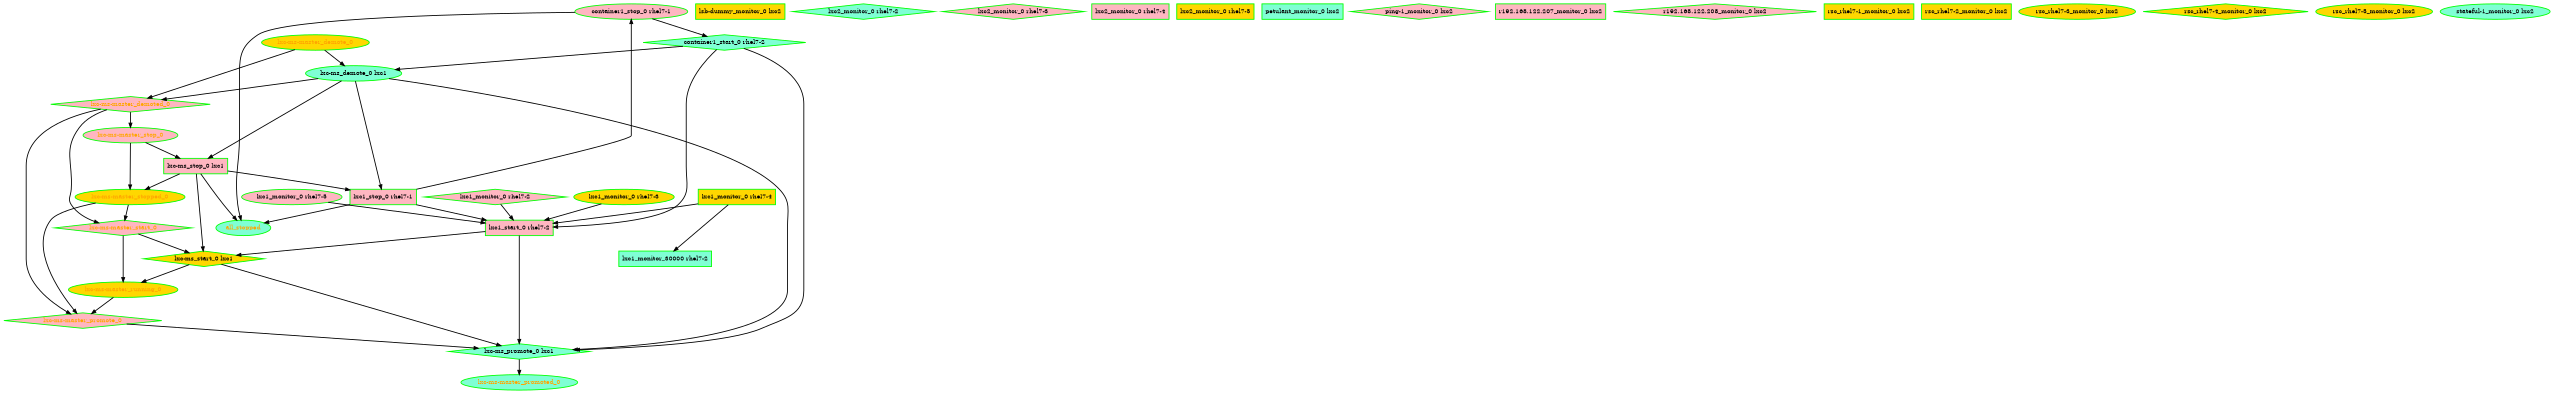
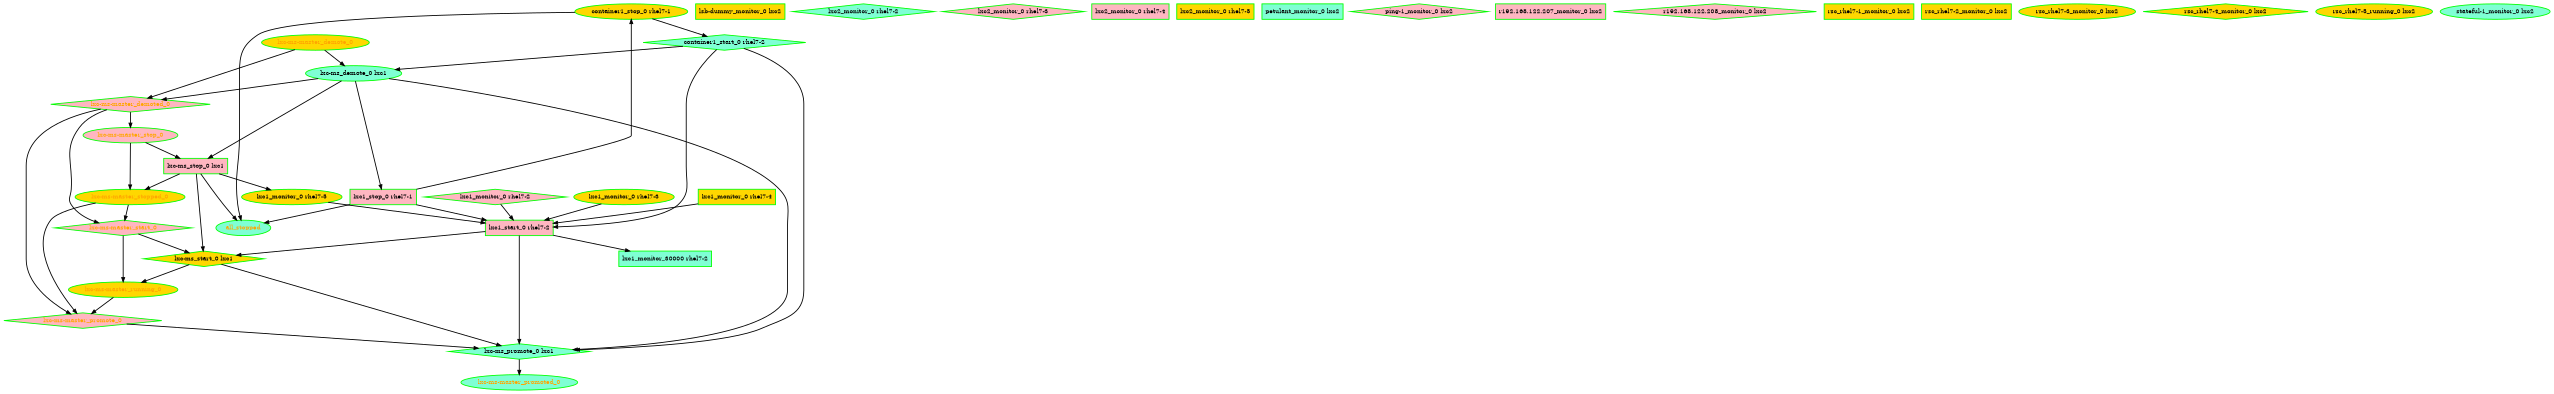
node "container1_stop_0 rhel7-1": fillcolor lightpink -> gold
node "rsc_rhel7-5_monitor_0 lxc2": label "rsc_rhel7-5_monitor_0 lxc2" -> "rsc_rhel7-5_running_0 lxc2"
edge "lxc-ms_stop_0 lxc1" -> "lxc1_stop_0 rhel7-1": now "lxc-ms_stop_0 lxc1" -> "lxc1_monitor_0 rhel7-5"
node "lxc1_monitor_0 rhel7-5": fillcolor lightpink -> gold
edge "lxc1_monitor_0 rhel7-4" -> "lxc1_monitor_30000 rhel7-2": now "lxc1_start_0 rhel7-2" -> "lxc1_monitor_30000 rhel7-2"
